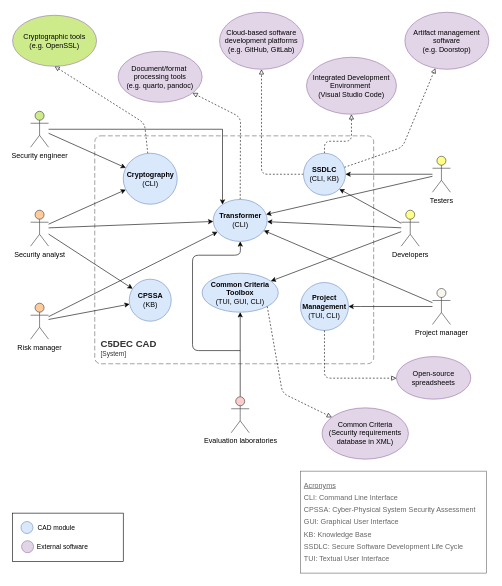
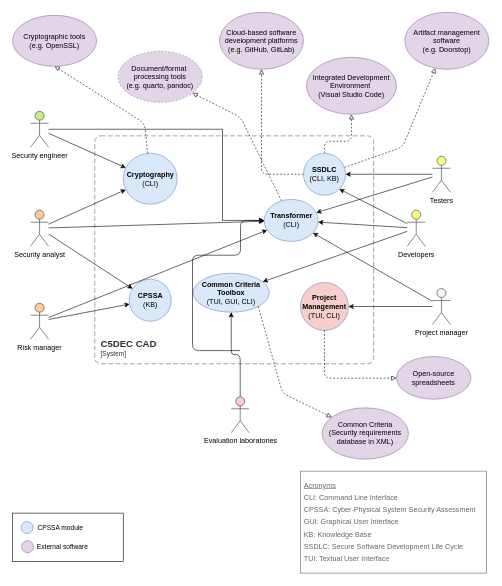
node "Cryptographic tools (e.g. OpenSSL)": fillcolor #cdeb8b -> #e1d5e7
node "Document/format processing tools (e.g. quarto, pandoc)": style solid -> dashed
node "Transformer (CLI)": moved (240, 221) -> (291, 221)
node "Developers": moved (410, 228) -> (416, 228)
node "Common Criteria Toolbox (TUI, GUI, CLI)": moved (240, 293) -> (231, 293)
node "Project Management (TUI, CLI)": fillcolor #dae8fc -> #f8cecc
node "CAD module": label "CAD module" -> "CPSSA module"
